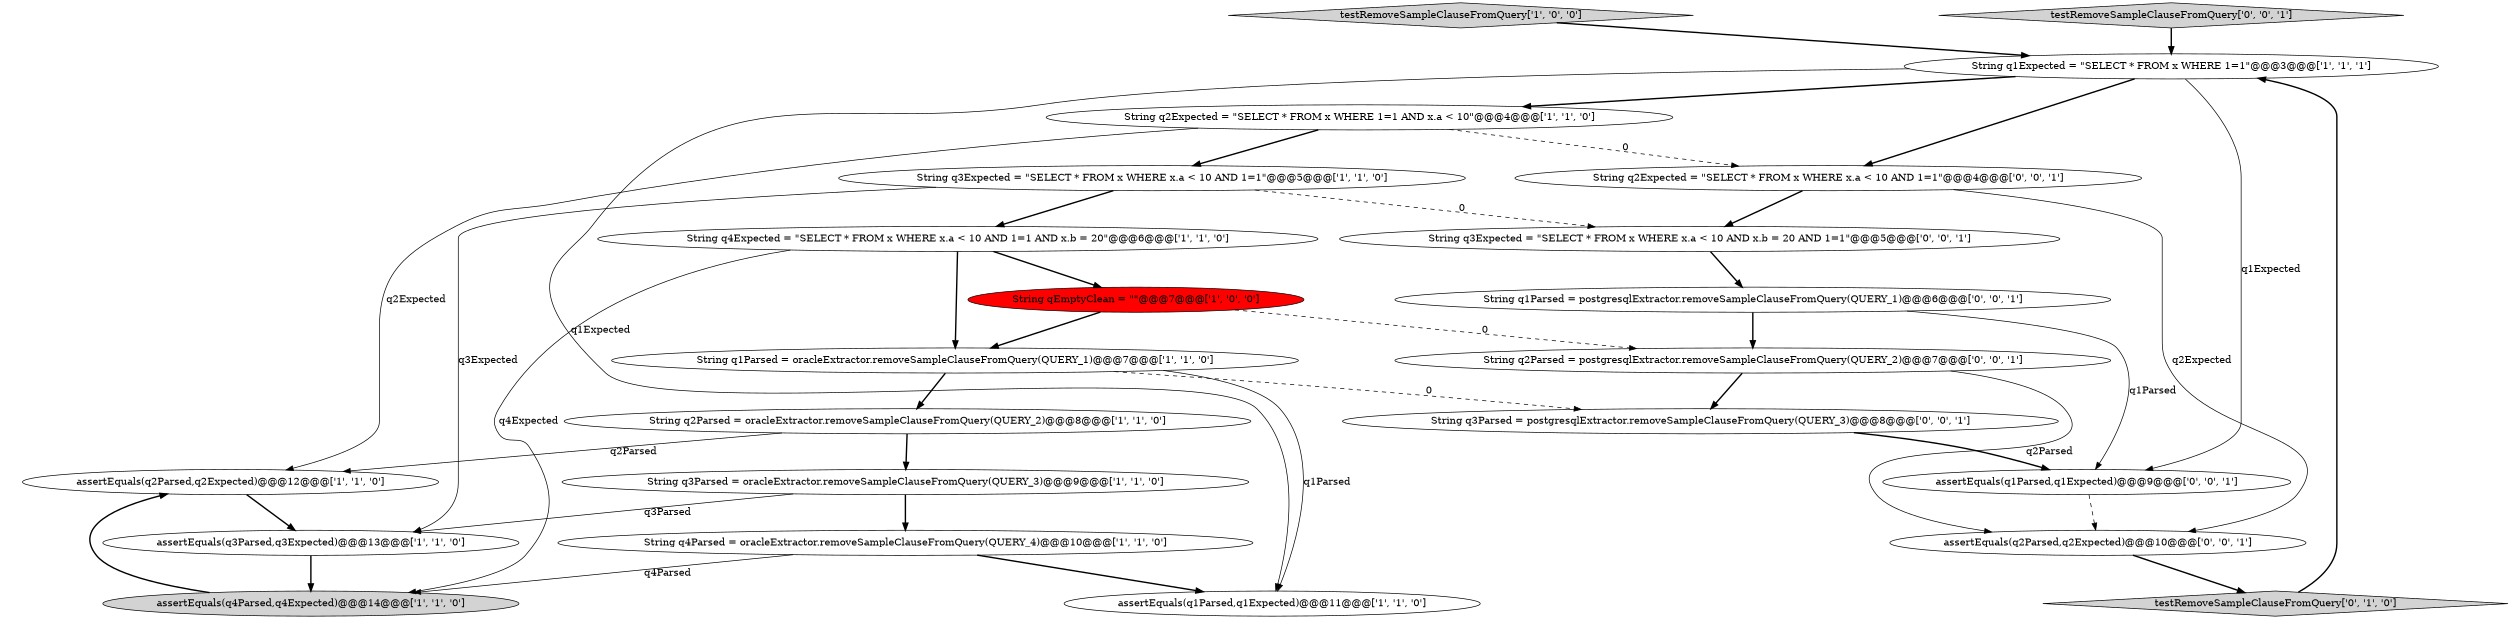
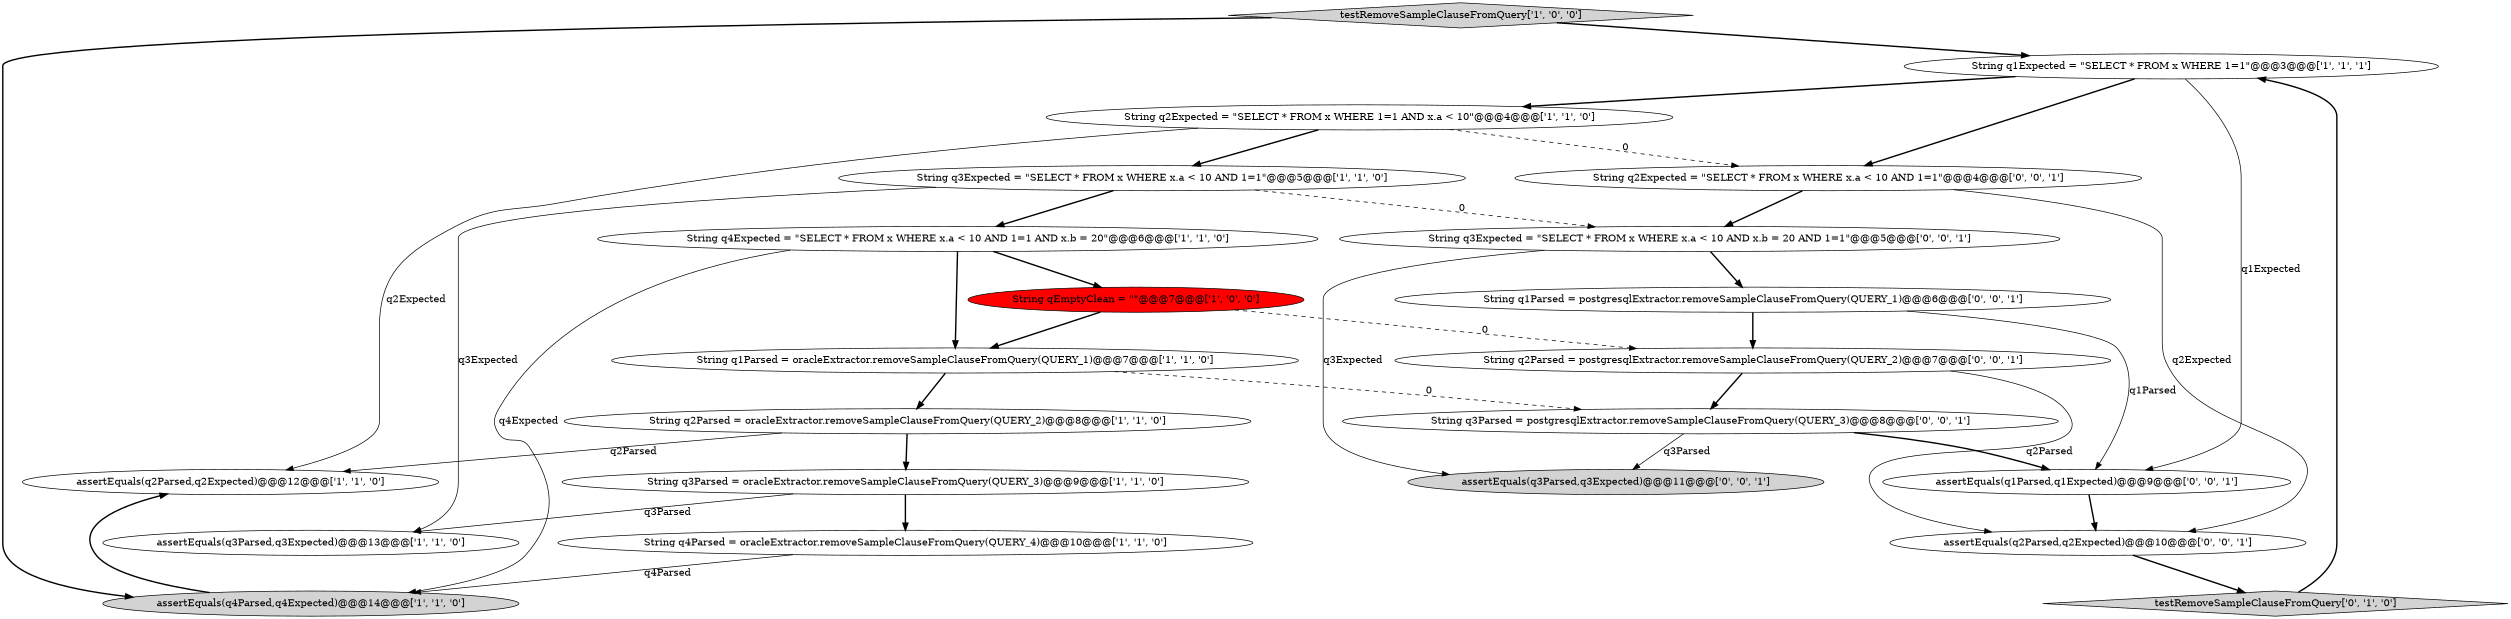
node "testRemoveSampleClauseFromQuery['0', '0', '1']": removed
node "assertEquals(q3Parsed,q3Expected)@@@11@@@['0', '0', '1']": added
edge "assertEquals(q1Parsed,q1Expected)@@@9@@@['0', '0', '1']" -> "assertEquals(q2Parsed,q2Expected)@@@10@@@['0', '0', '1']": style dashed -> bold
edge "assertEquals(q2Parsed,q2Expected)@@@12@@@['1', '1', '0']" -> "assertEquals(q3Parsed,q3Expected)@@@13@@@['1', '1', '0']": removed
edge "assertEquals(q3Parsed,q3Expected)@@@13@@@['1', '1', '0']" -> "assertEquals(q4Parsed,q4Expected)@@@14@@@['1', '1', '0']": now "testRemoveSampleClauseFromQuery['1', '0', '0']" -> "assertEquals(q4Parsed,q4Expected)@@@14@@@['1', '1', '0']"
node "assertEquals(q1Parsed,q1Expected)@@@11@@@['1', '1', '0']": removed
